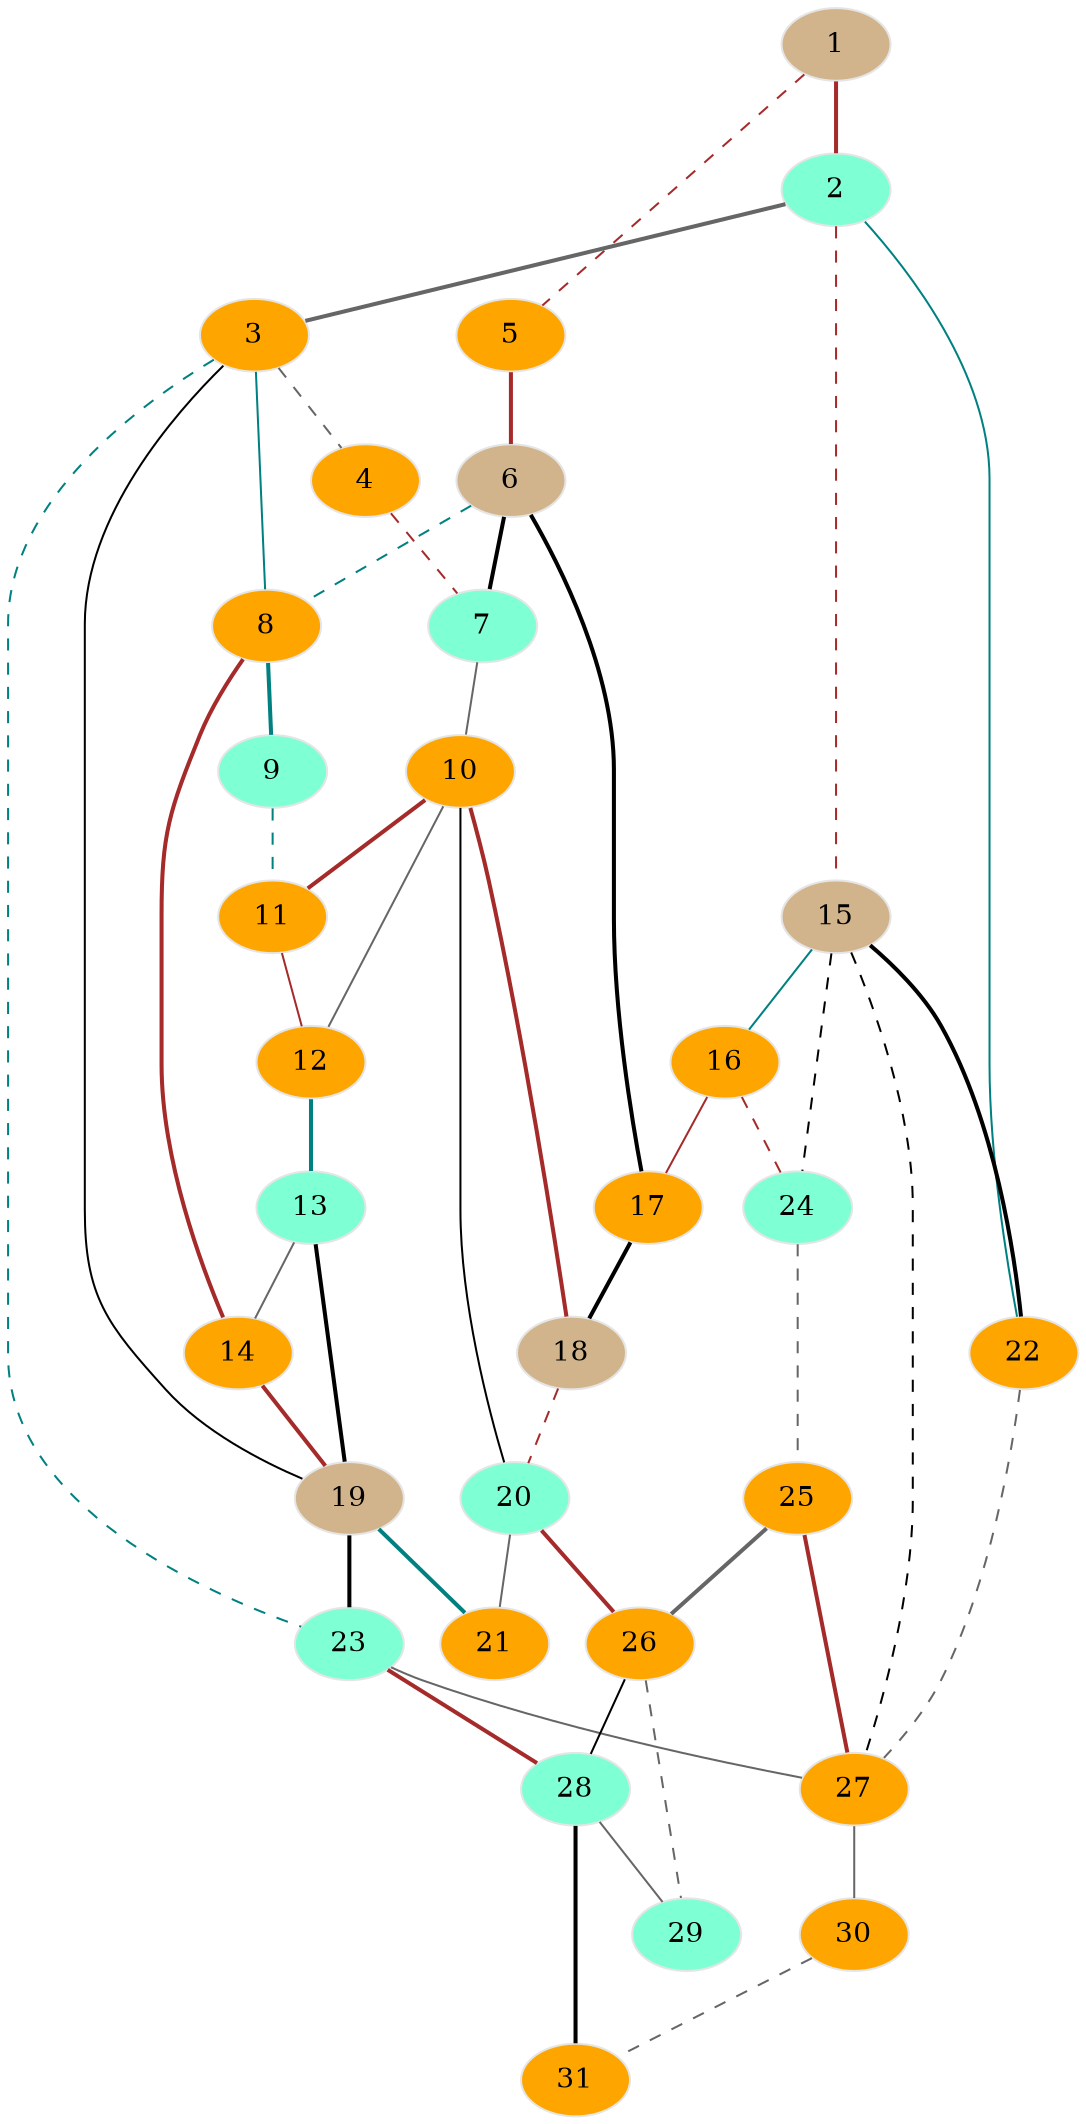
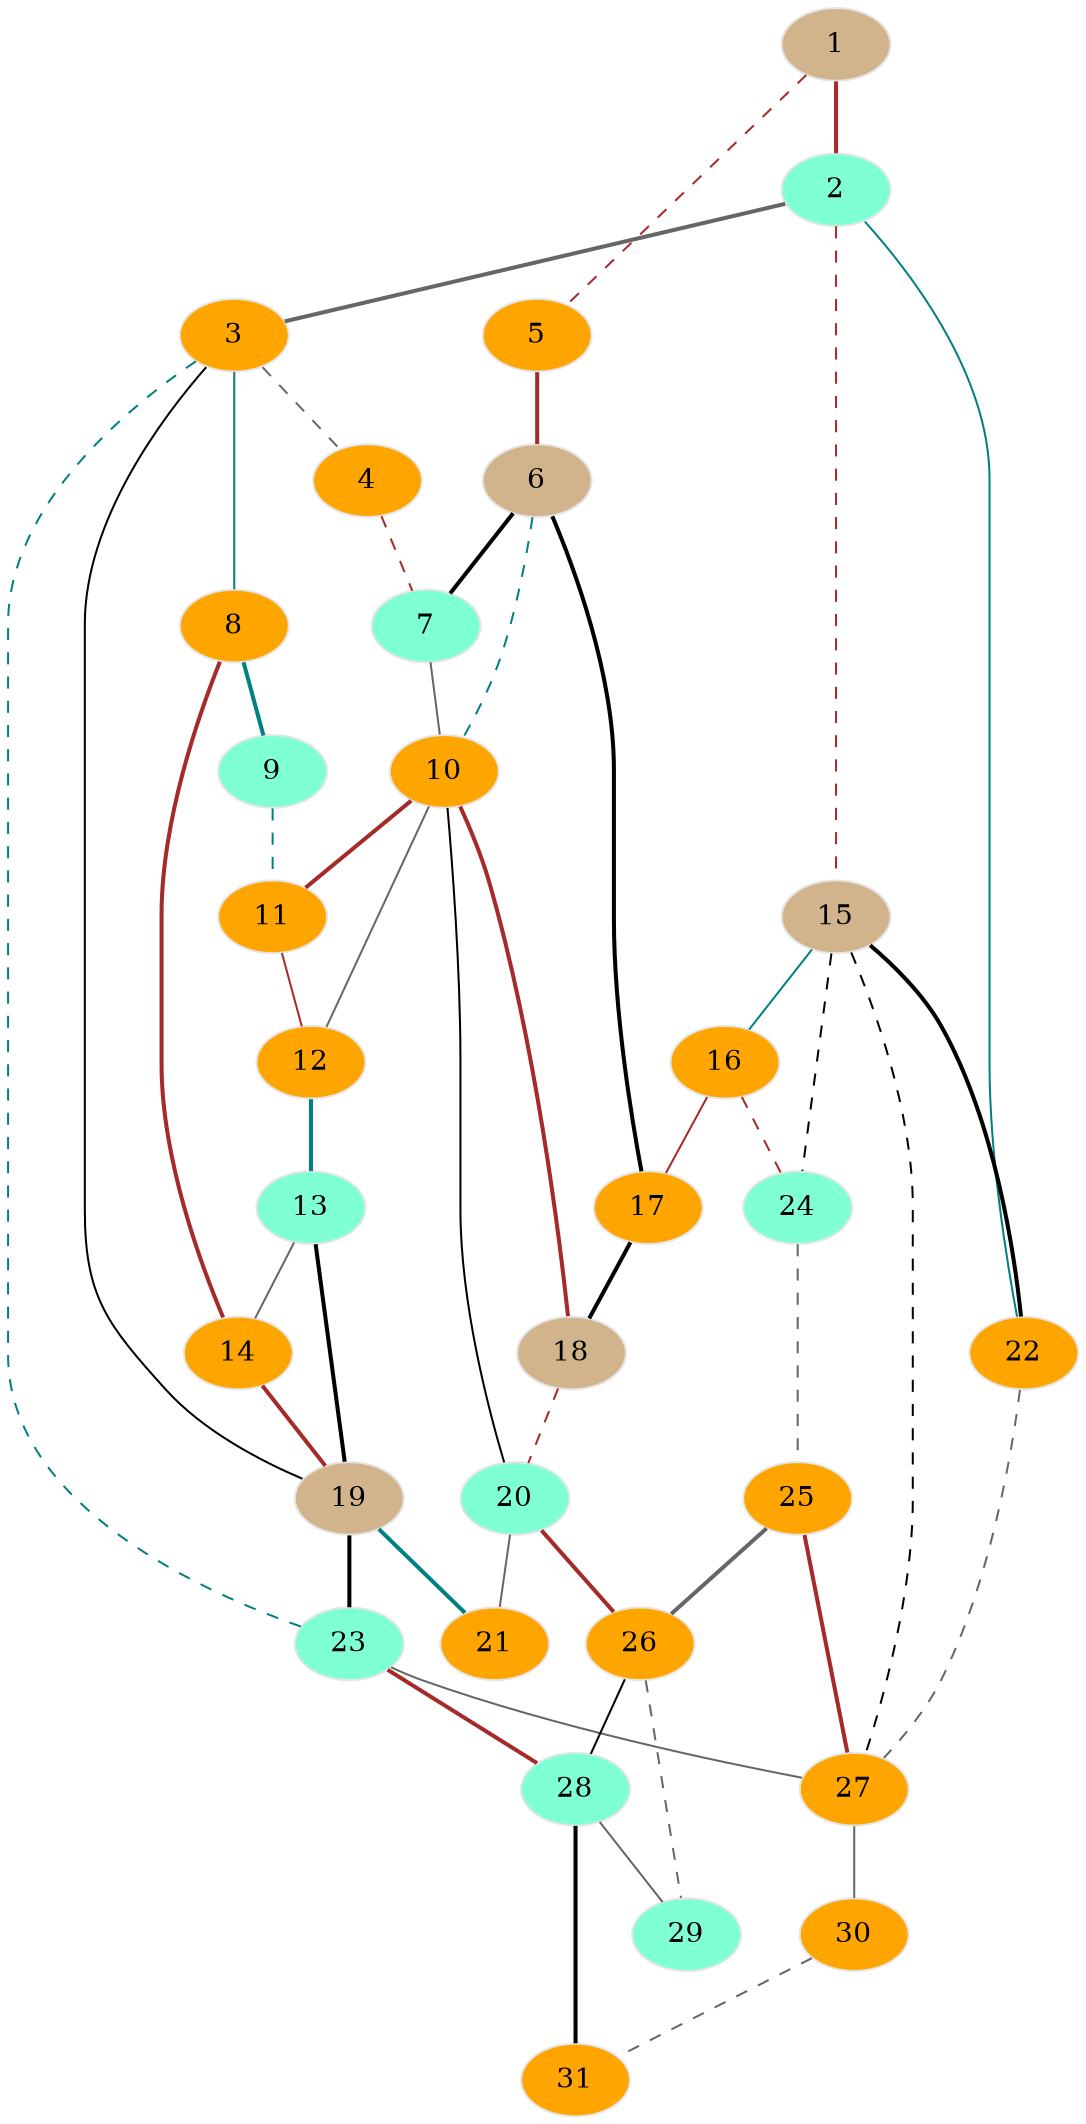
edge "6" -- "8": now "6" -- "10"
